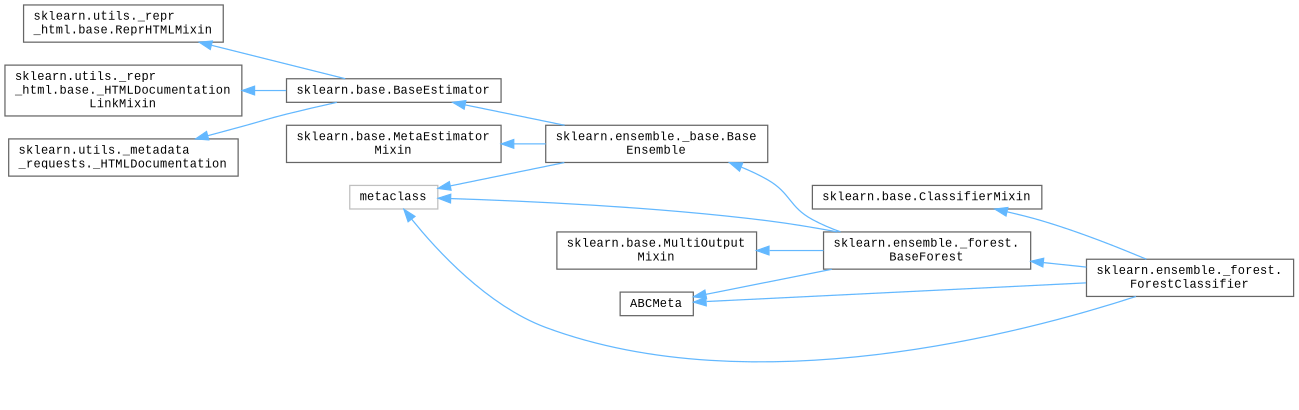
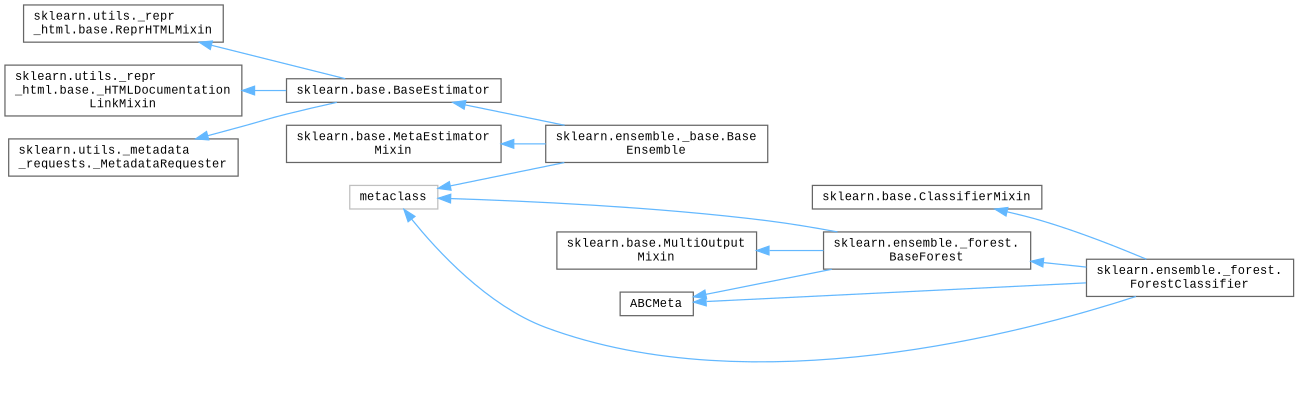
node "sklearn.utils._metadata _requests._HTMLDocumentation": label "sklearn.utils._metadata _requests._HTMLDocumentation" -> "sklearn.utils._metadata _requests._MetadataRequester"
edge "sklearn.ensemble._forest. BaseForest" -> "sklearn.ensemble._base.Base Ensemble": removed
